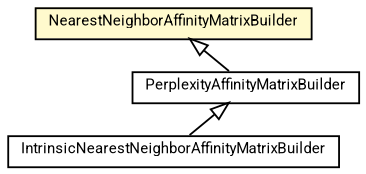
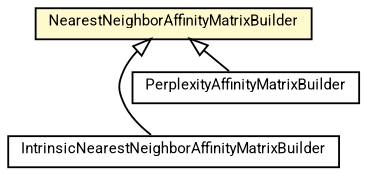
edge "IntrinsicNearestNeighborAffinityMatrixBuilder" -> "PerplexityAffinityMatrixBuilder": now "IntrinsicNearestNeighborAffinityMatrixBuilder" -> "NearestNeighborAffinityMatrixBuilder"
